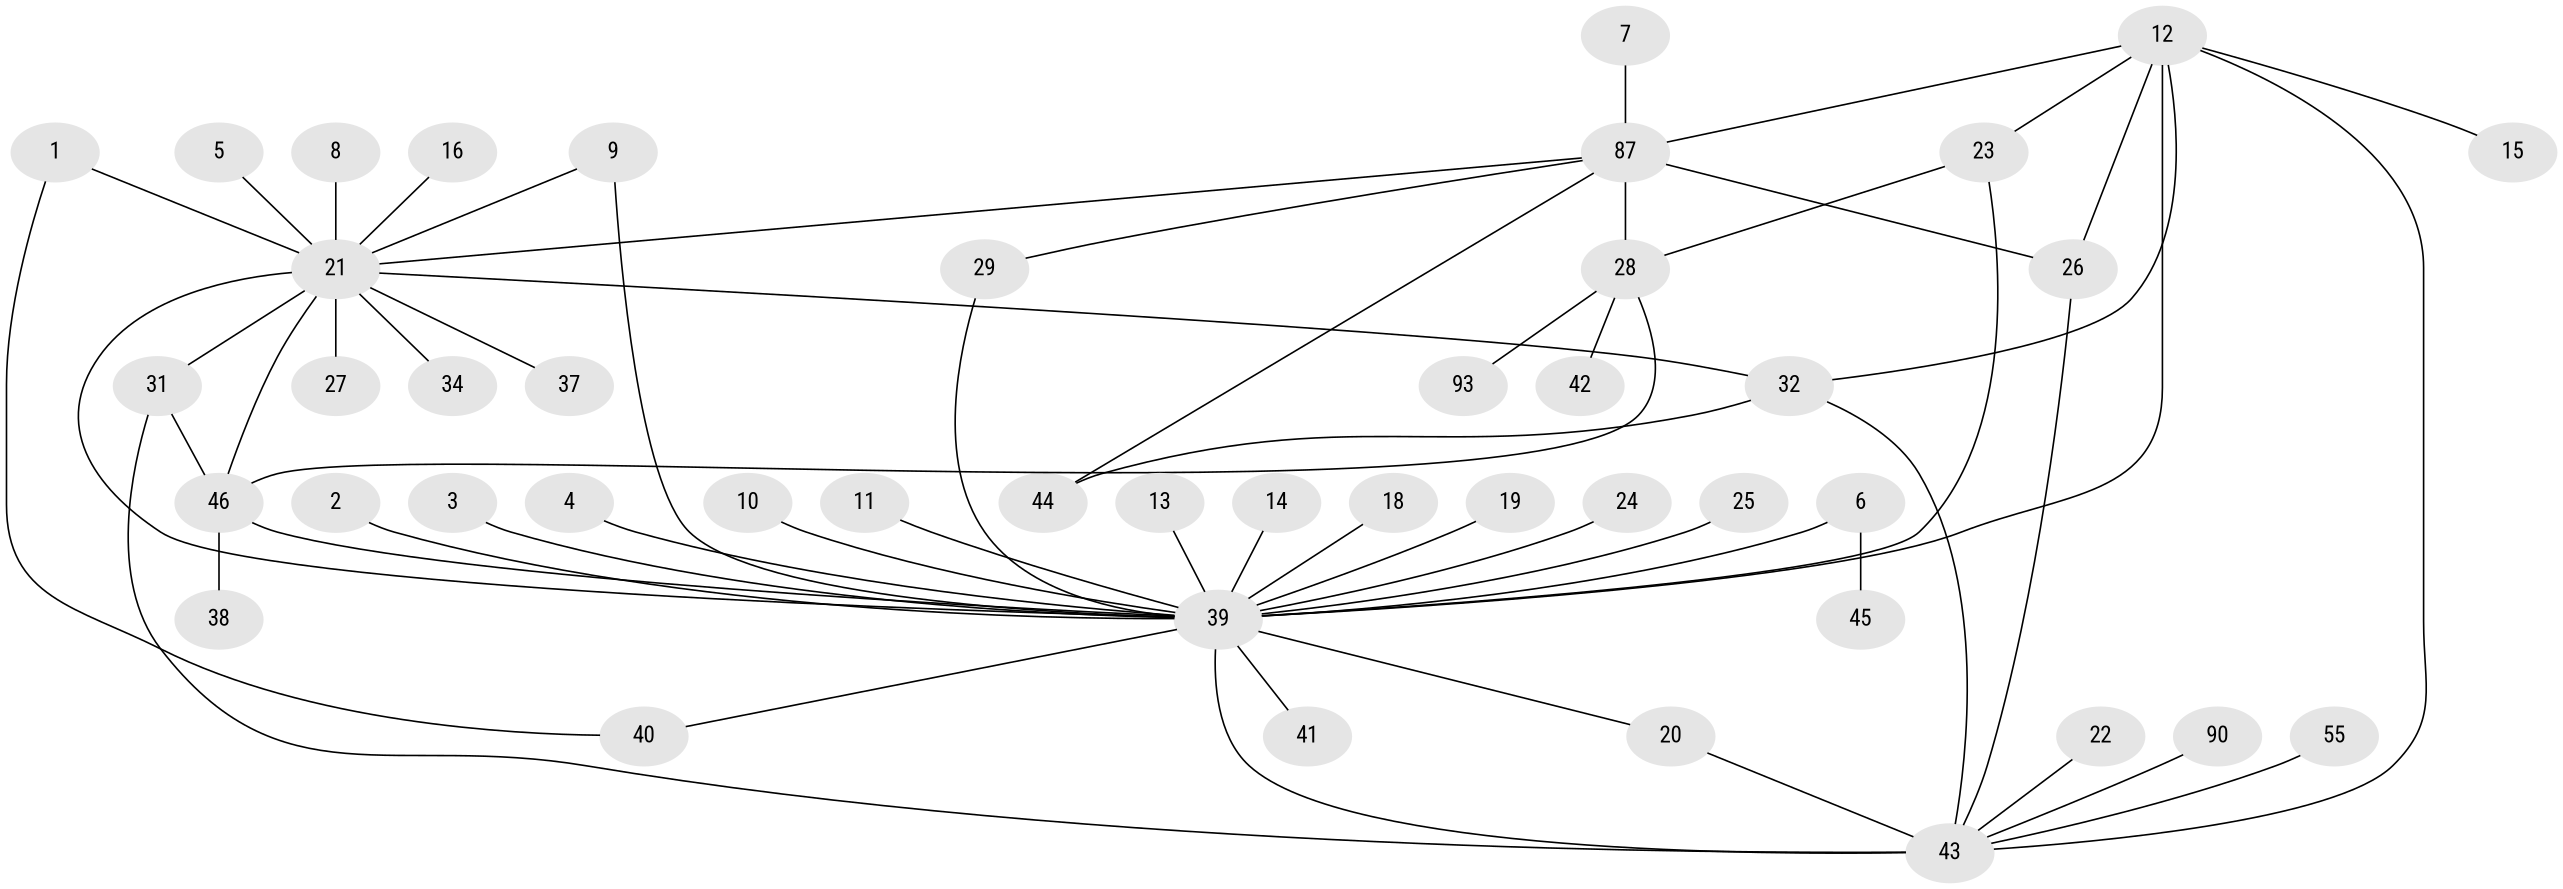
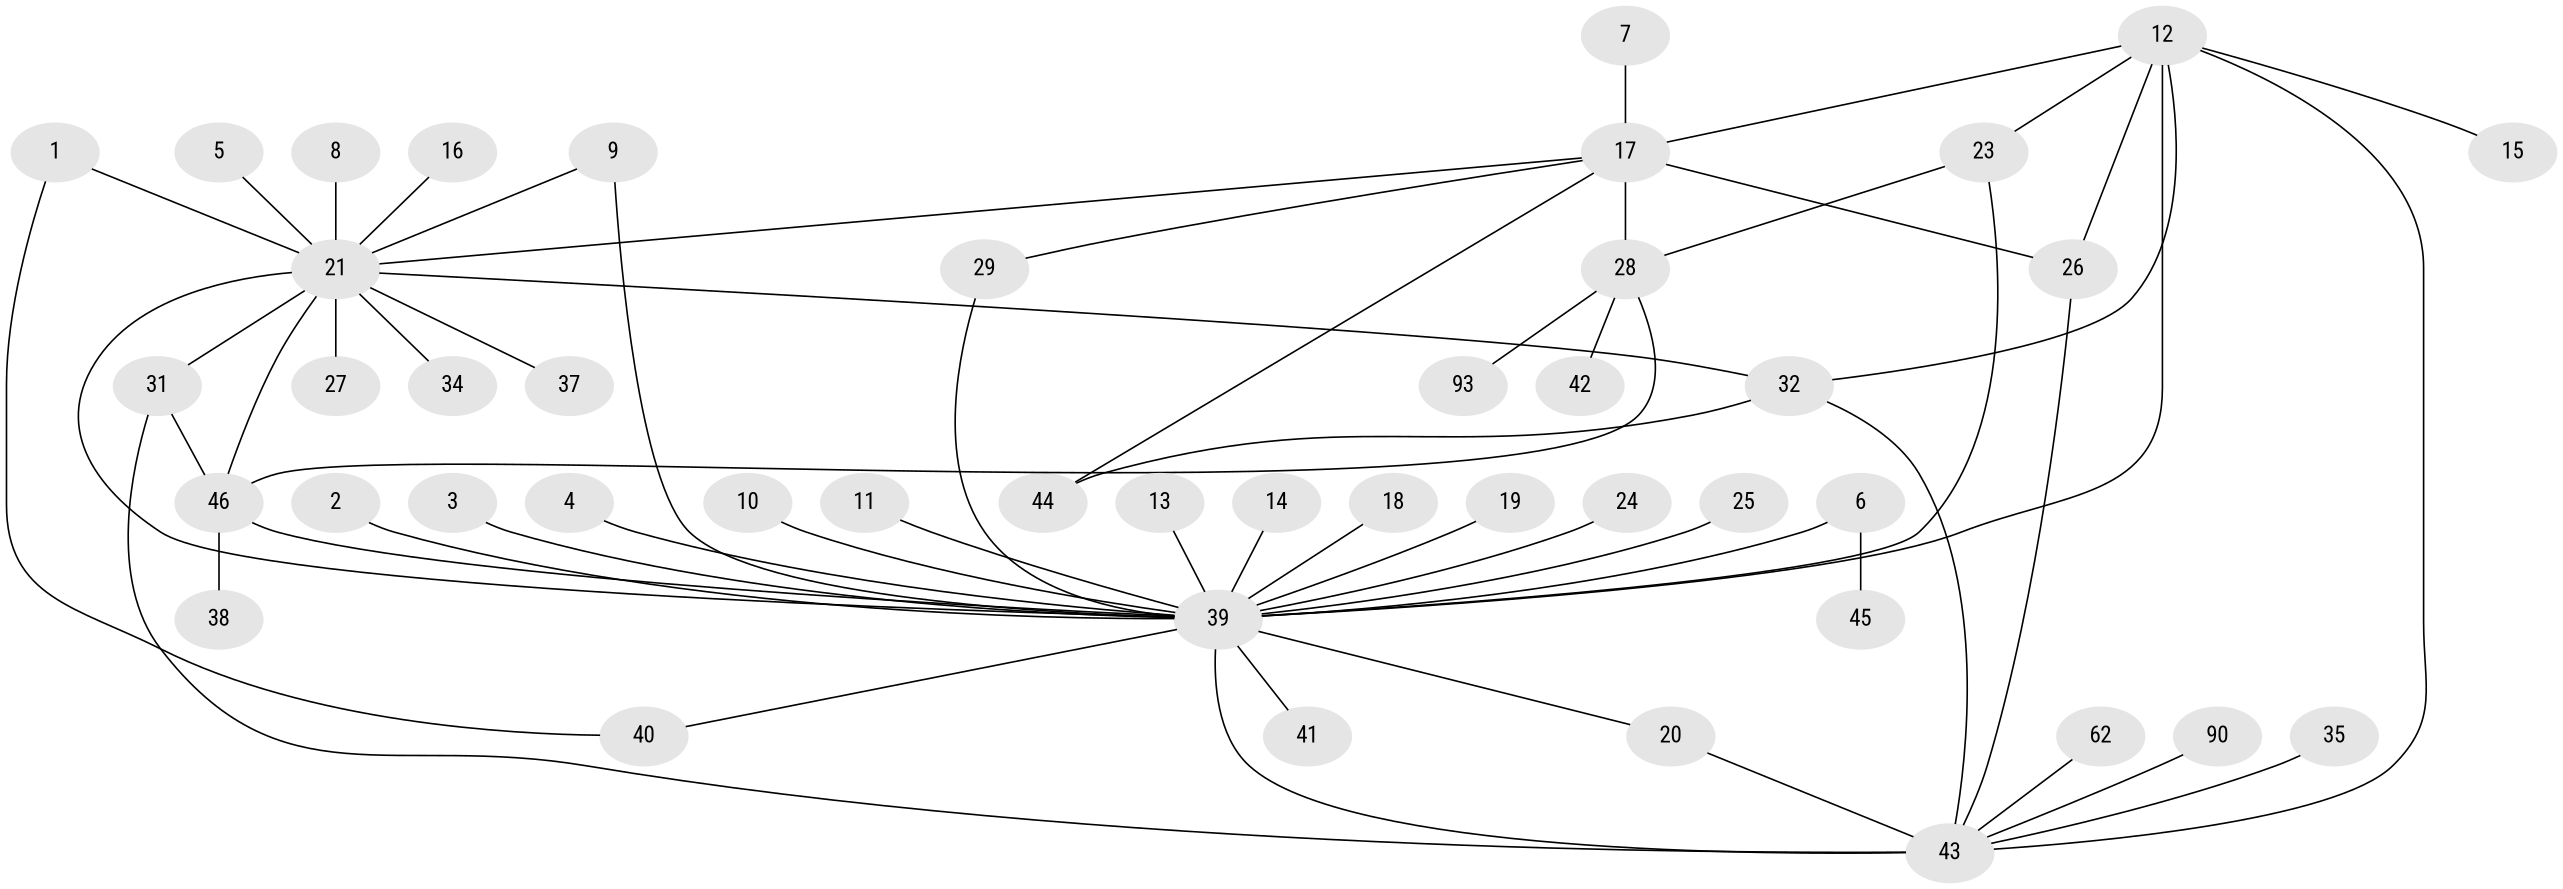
node "87": label "87" -> "17"
node "22": label "22" -> "62"
node "55": label "55" -> "35"
